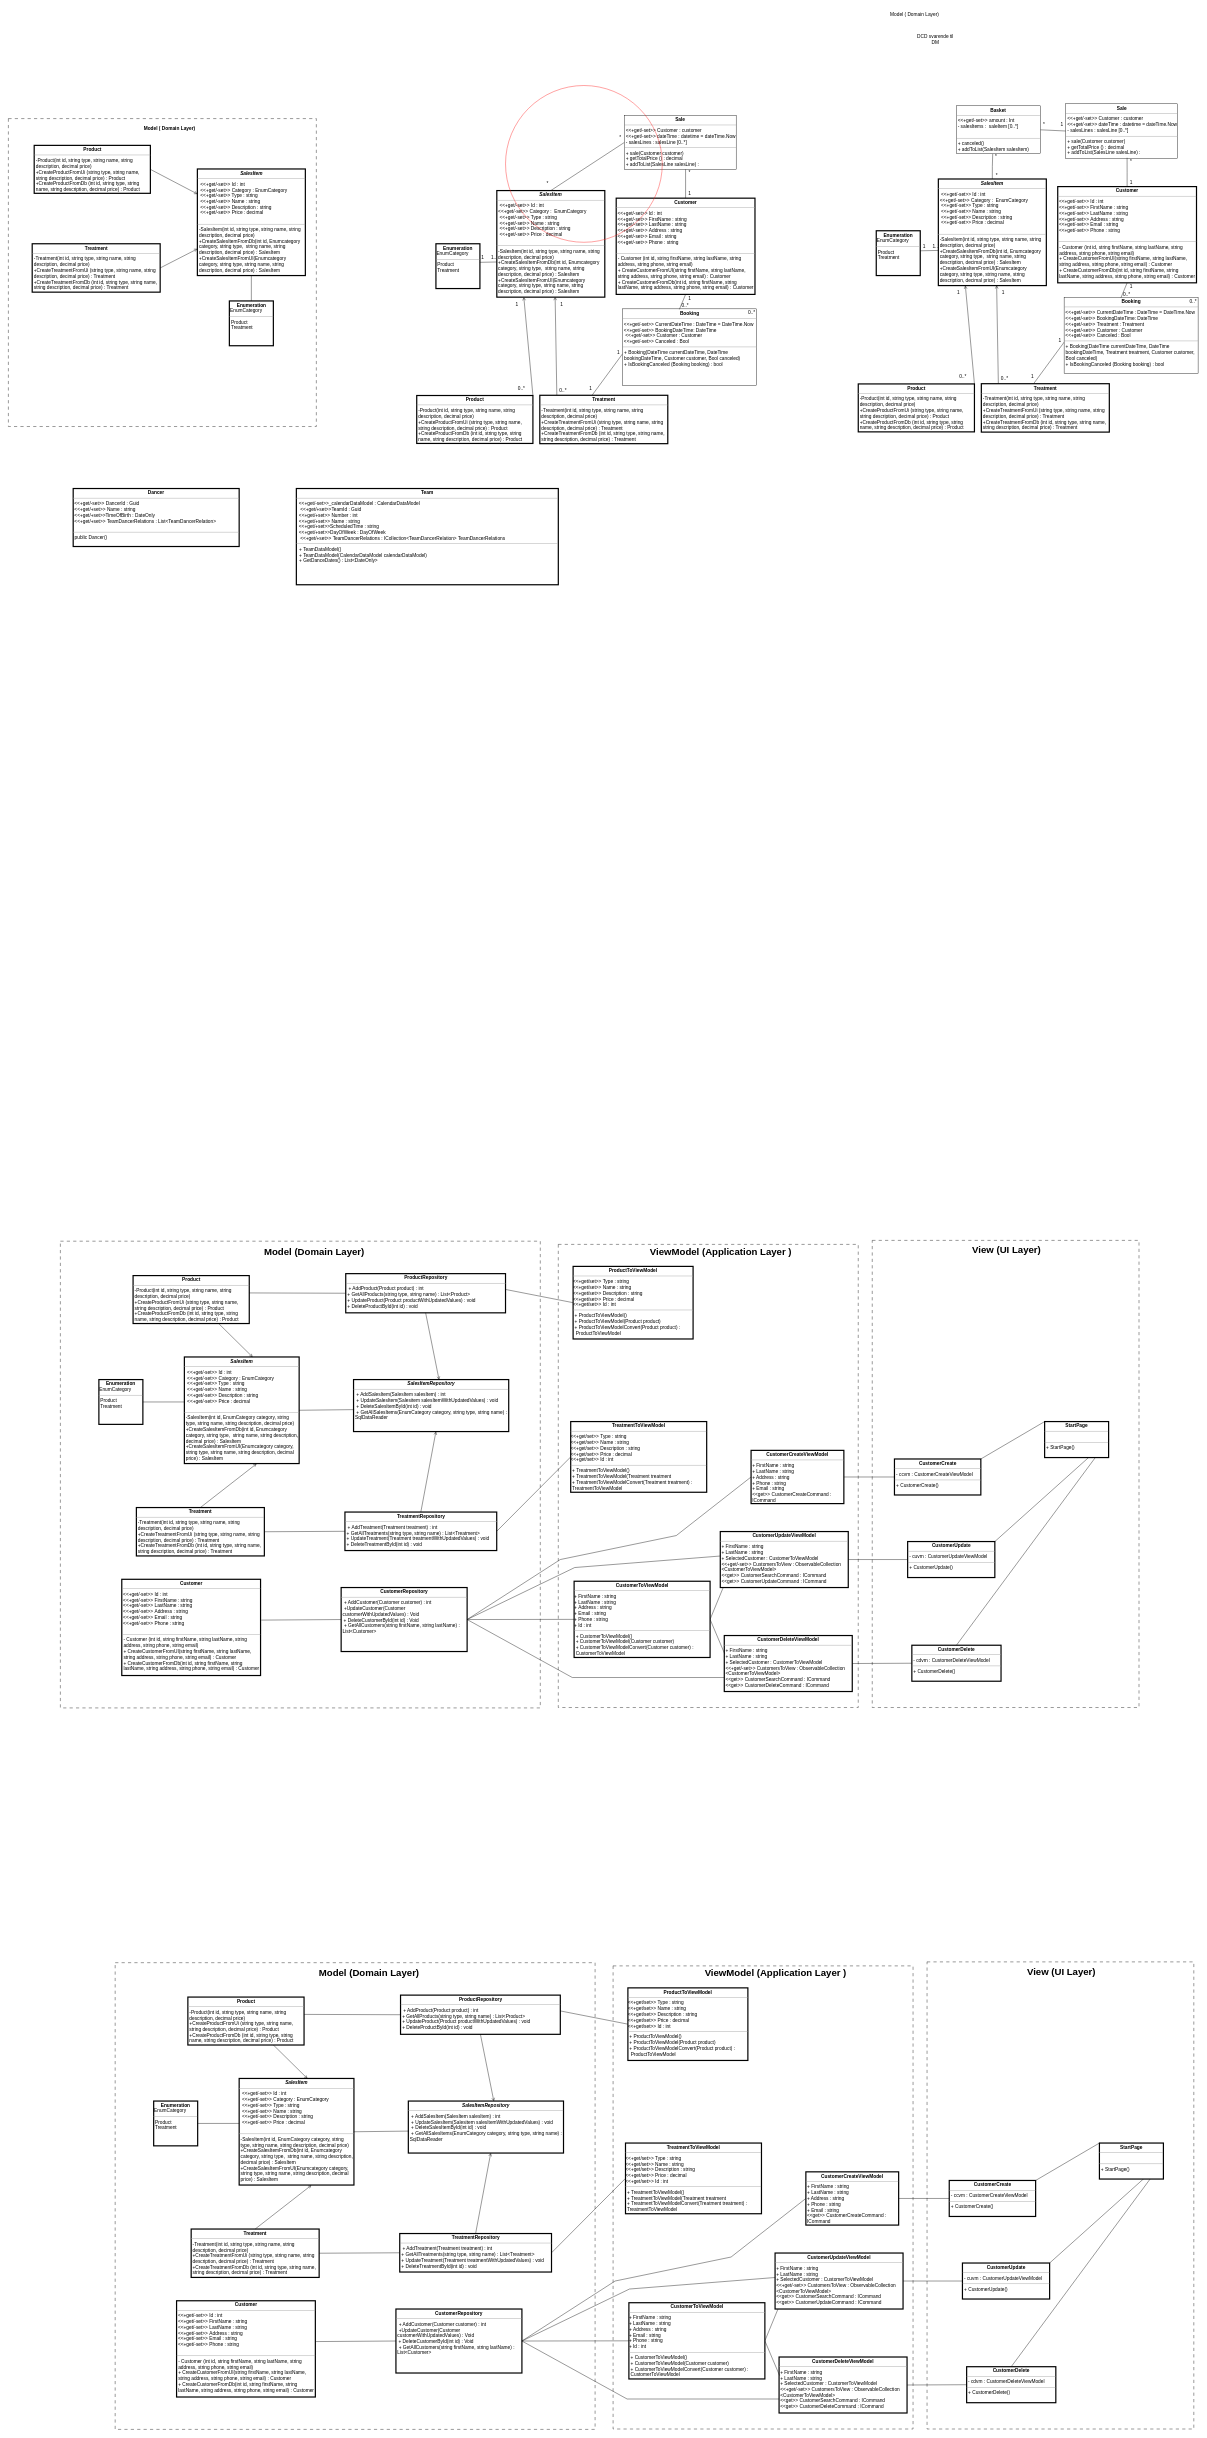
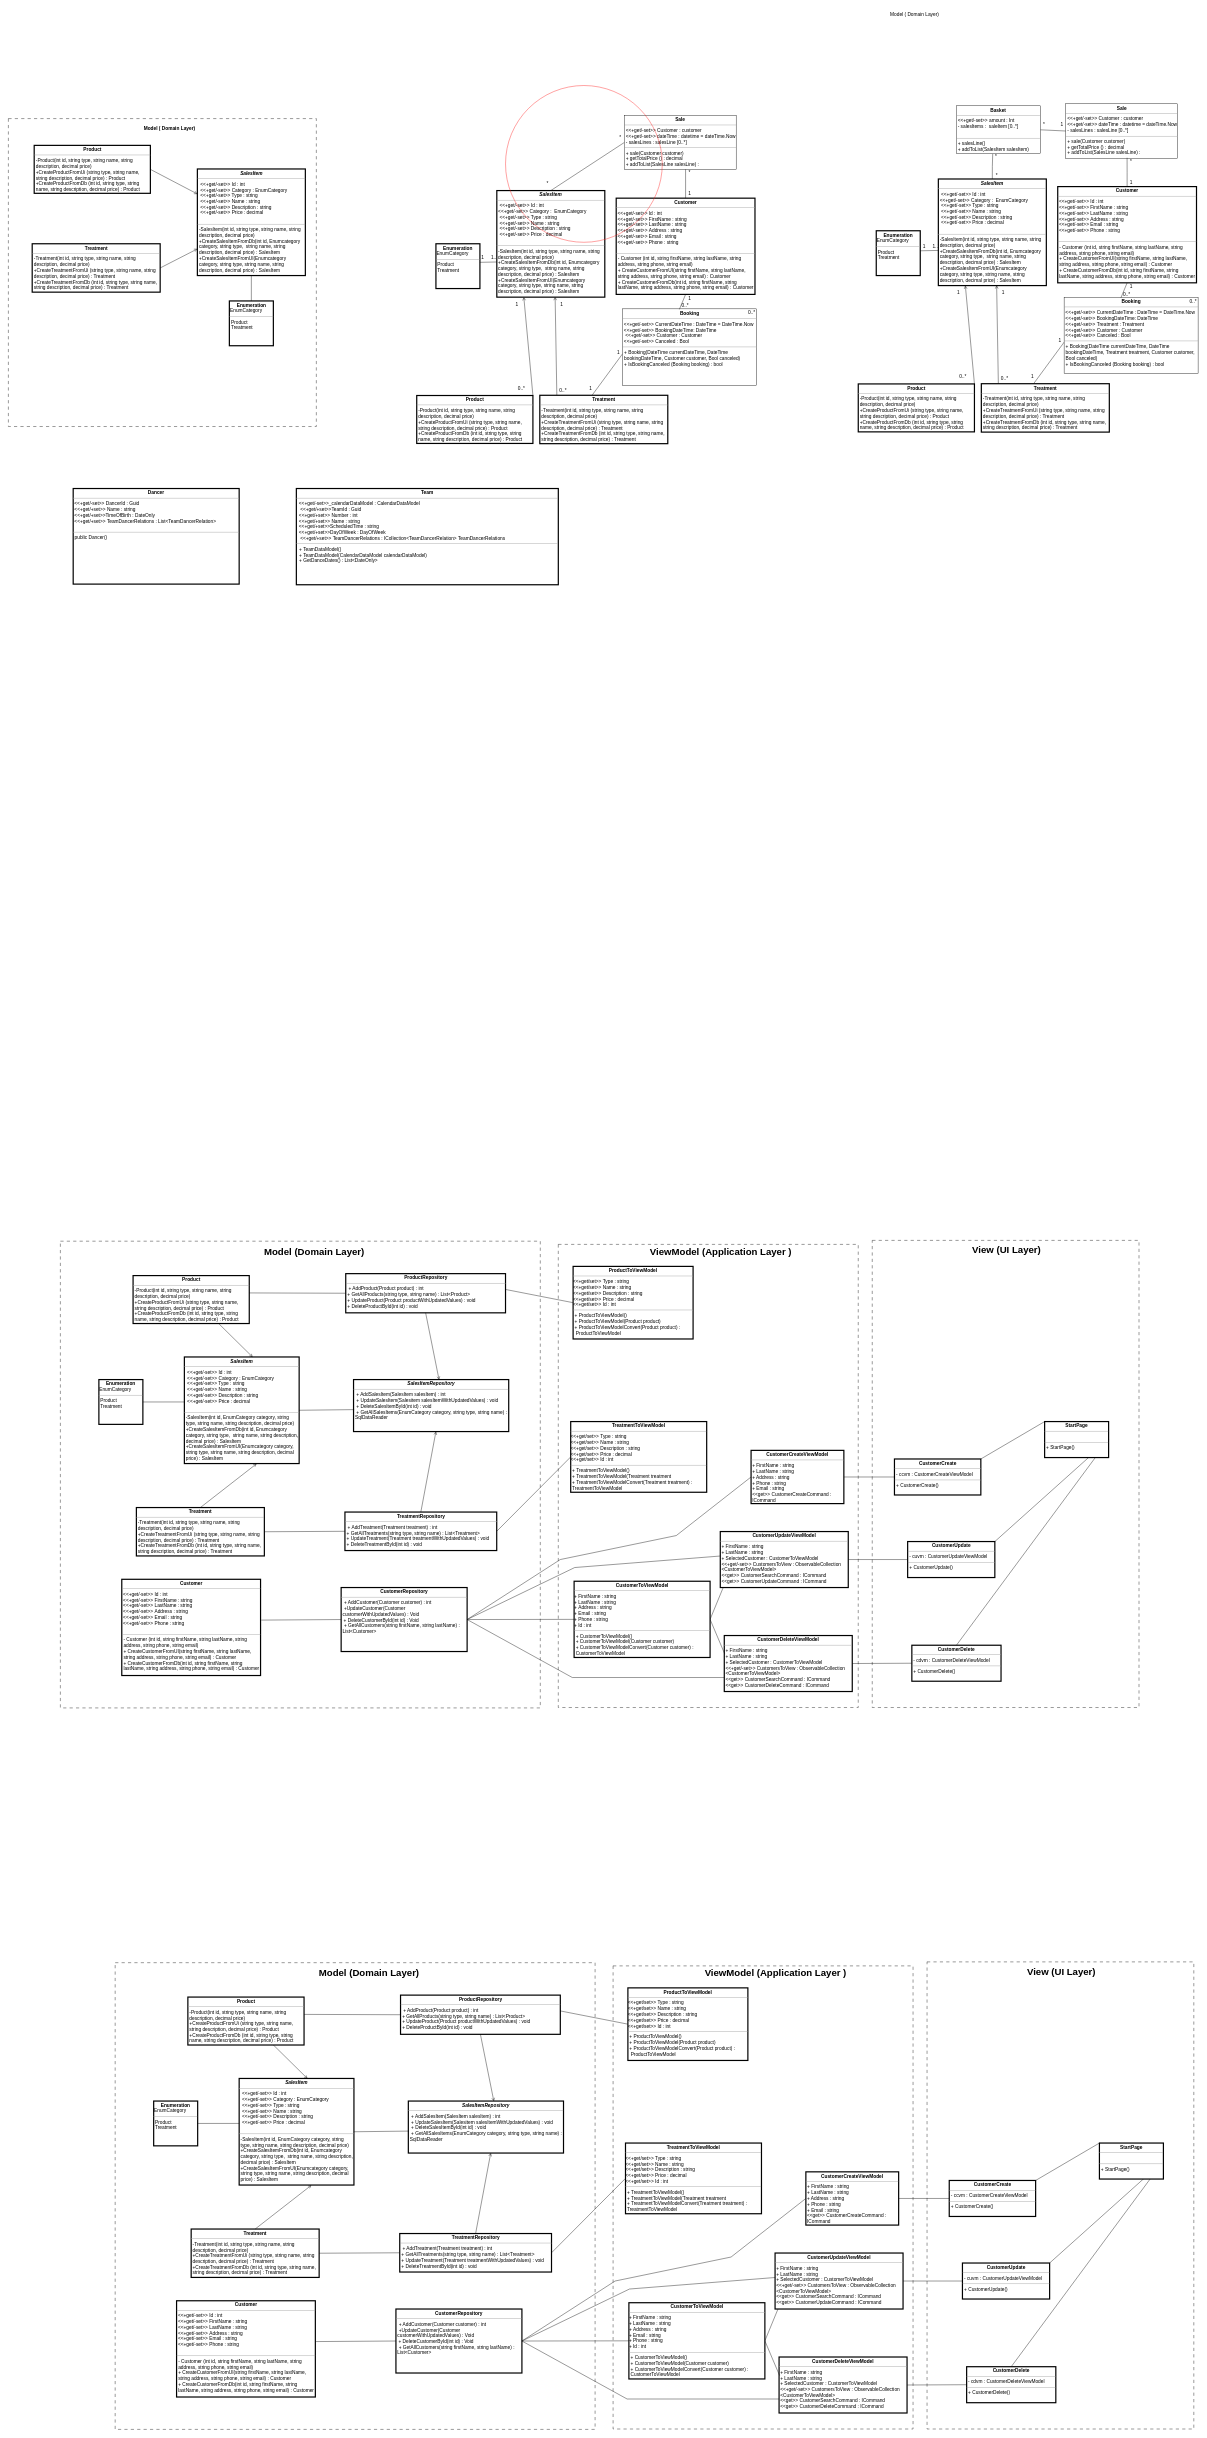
node "DCD svarende til DM": removed
node "Basket <<+get/-set>> amount : Int - salesItems : saleItem [0..*] + canceled() + addToList(SalesItem salesItem)": label "Basket <<+get/-set>> amount : Int - salesItems : saleItem [0..*] + canceled() + addToList(SalesItem salesItem)" -> "Basket <<+get/-set>> amount : Int - salesItems : saleItem [0..*] + salesLine() + addToList(SalesItem salesItem)"
node "Dancer <<+get/-set>> DancerId : Guid <<+get/+set>> Name : string <<+get/+set>>TimeOfBirth : DateOnly <<+get/+set>> TeamDancerRelations : List<TeamDancerRelation> public Dancer()": size 166x58 -> 166x96
